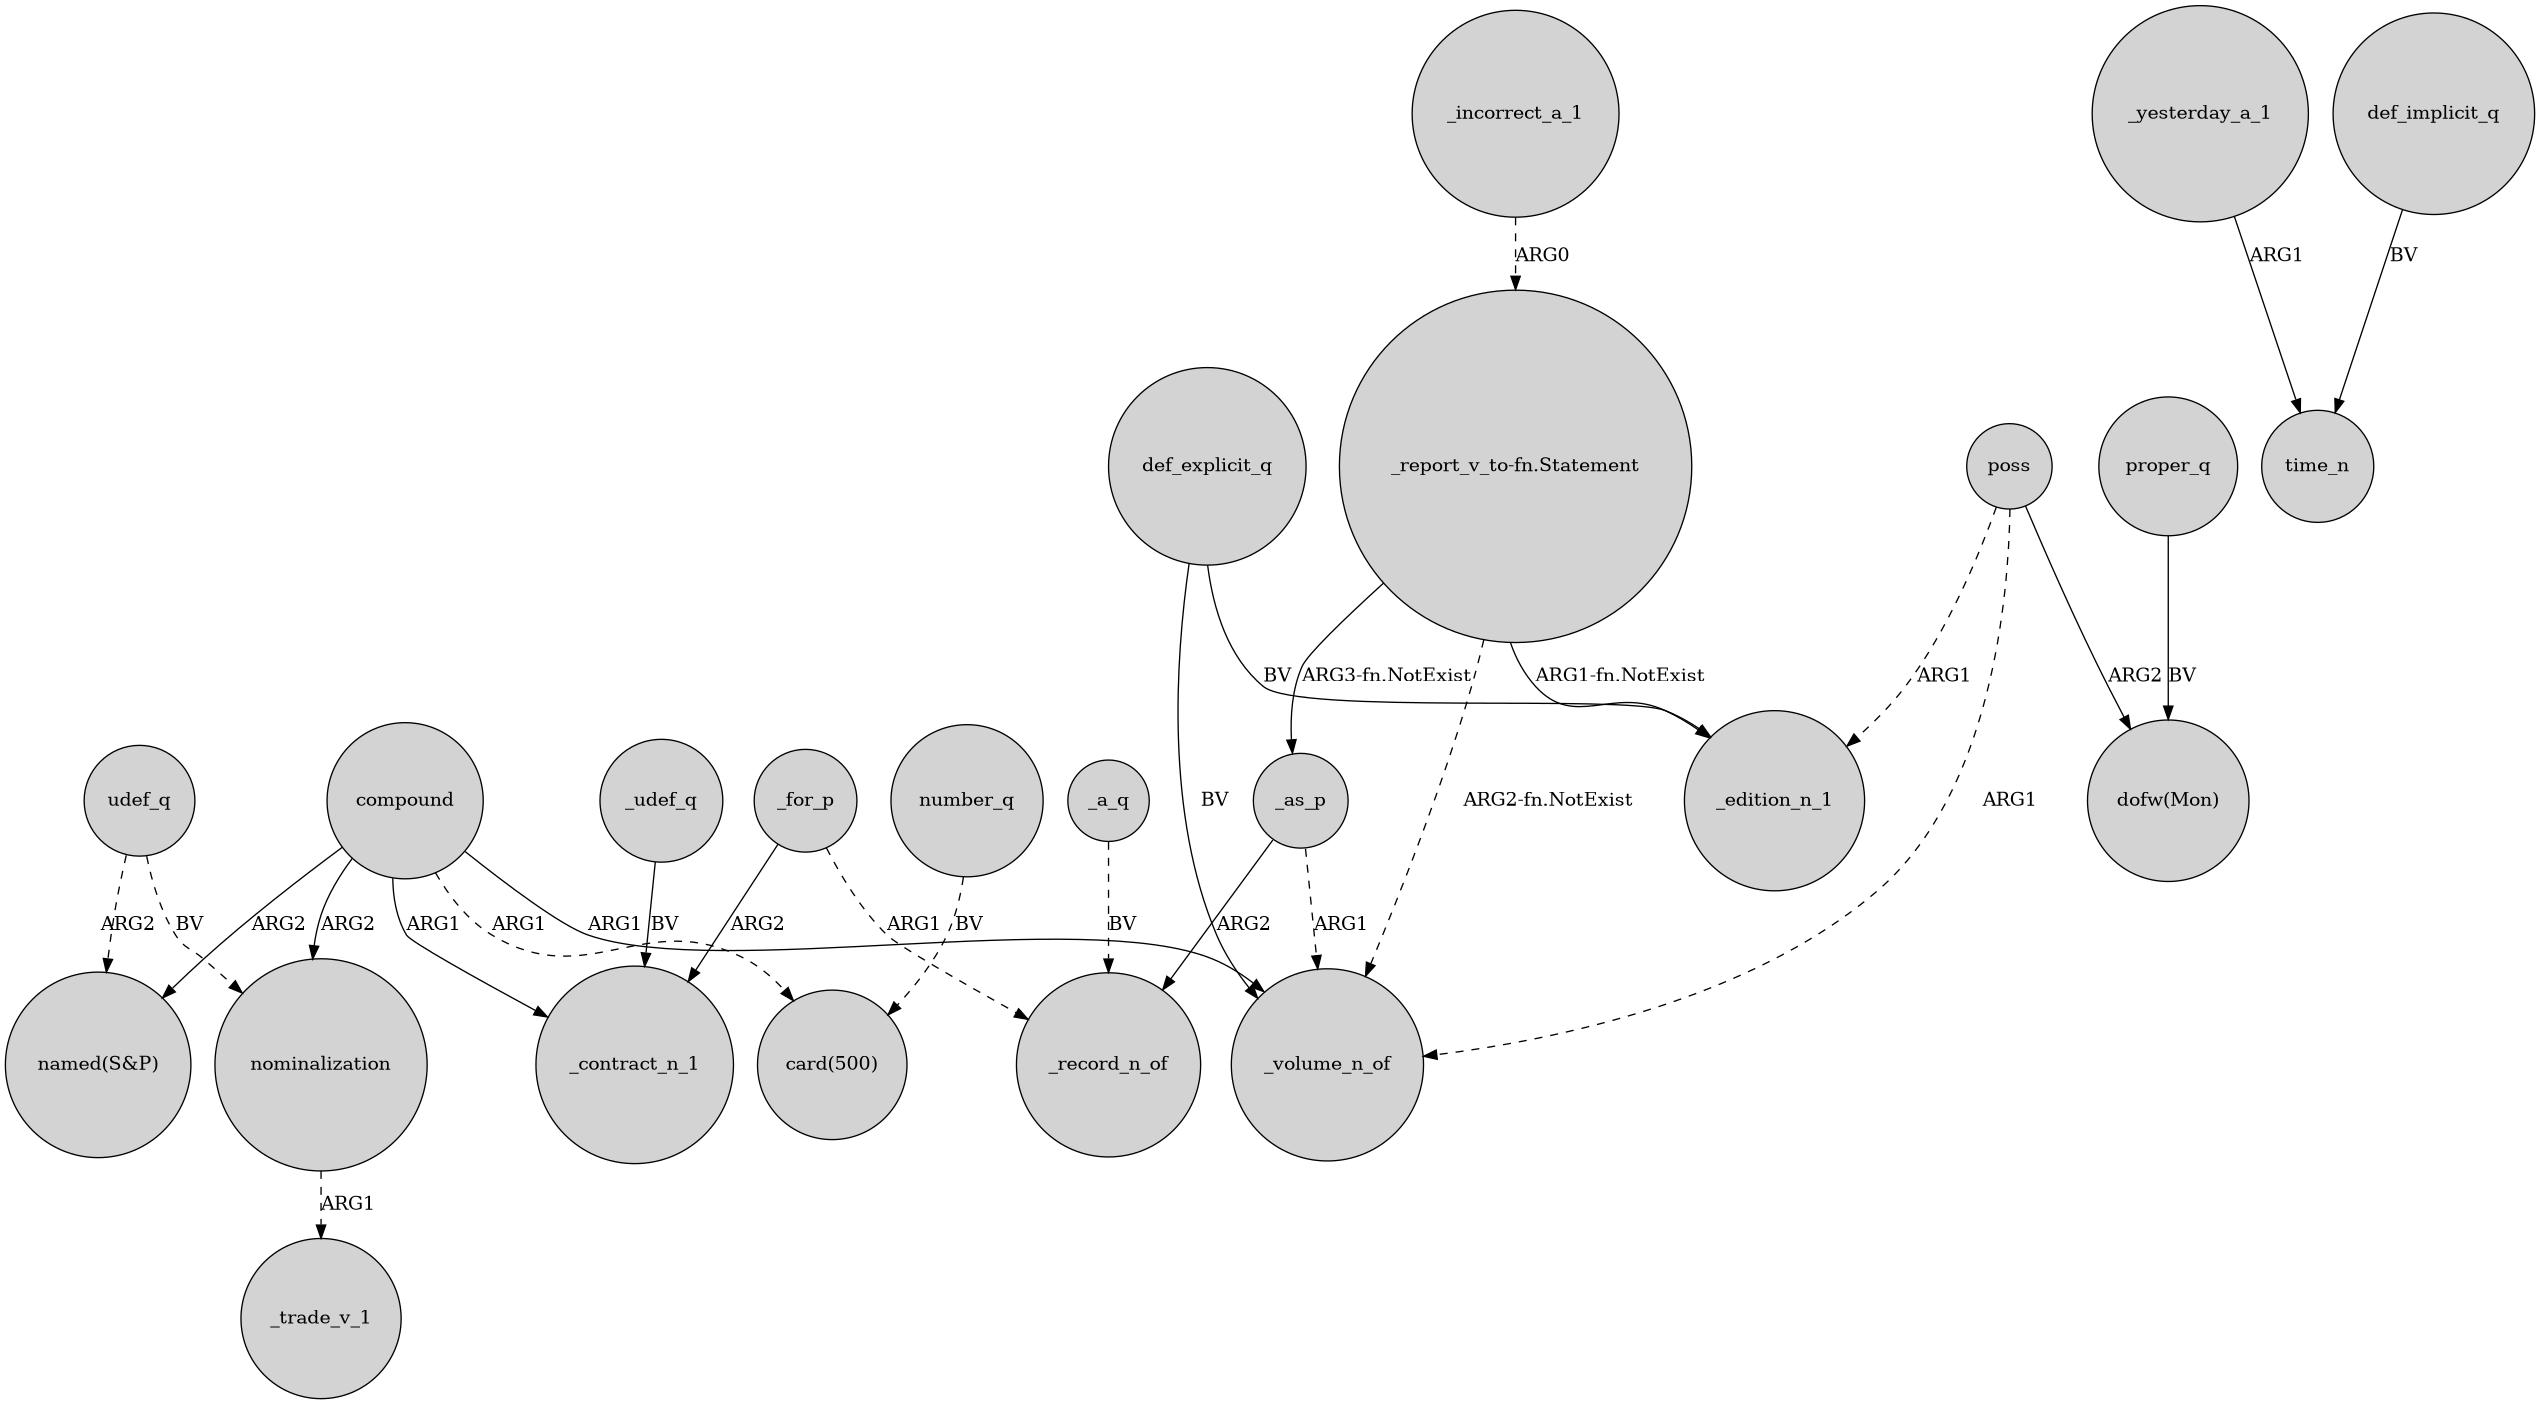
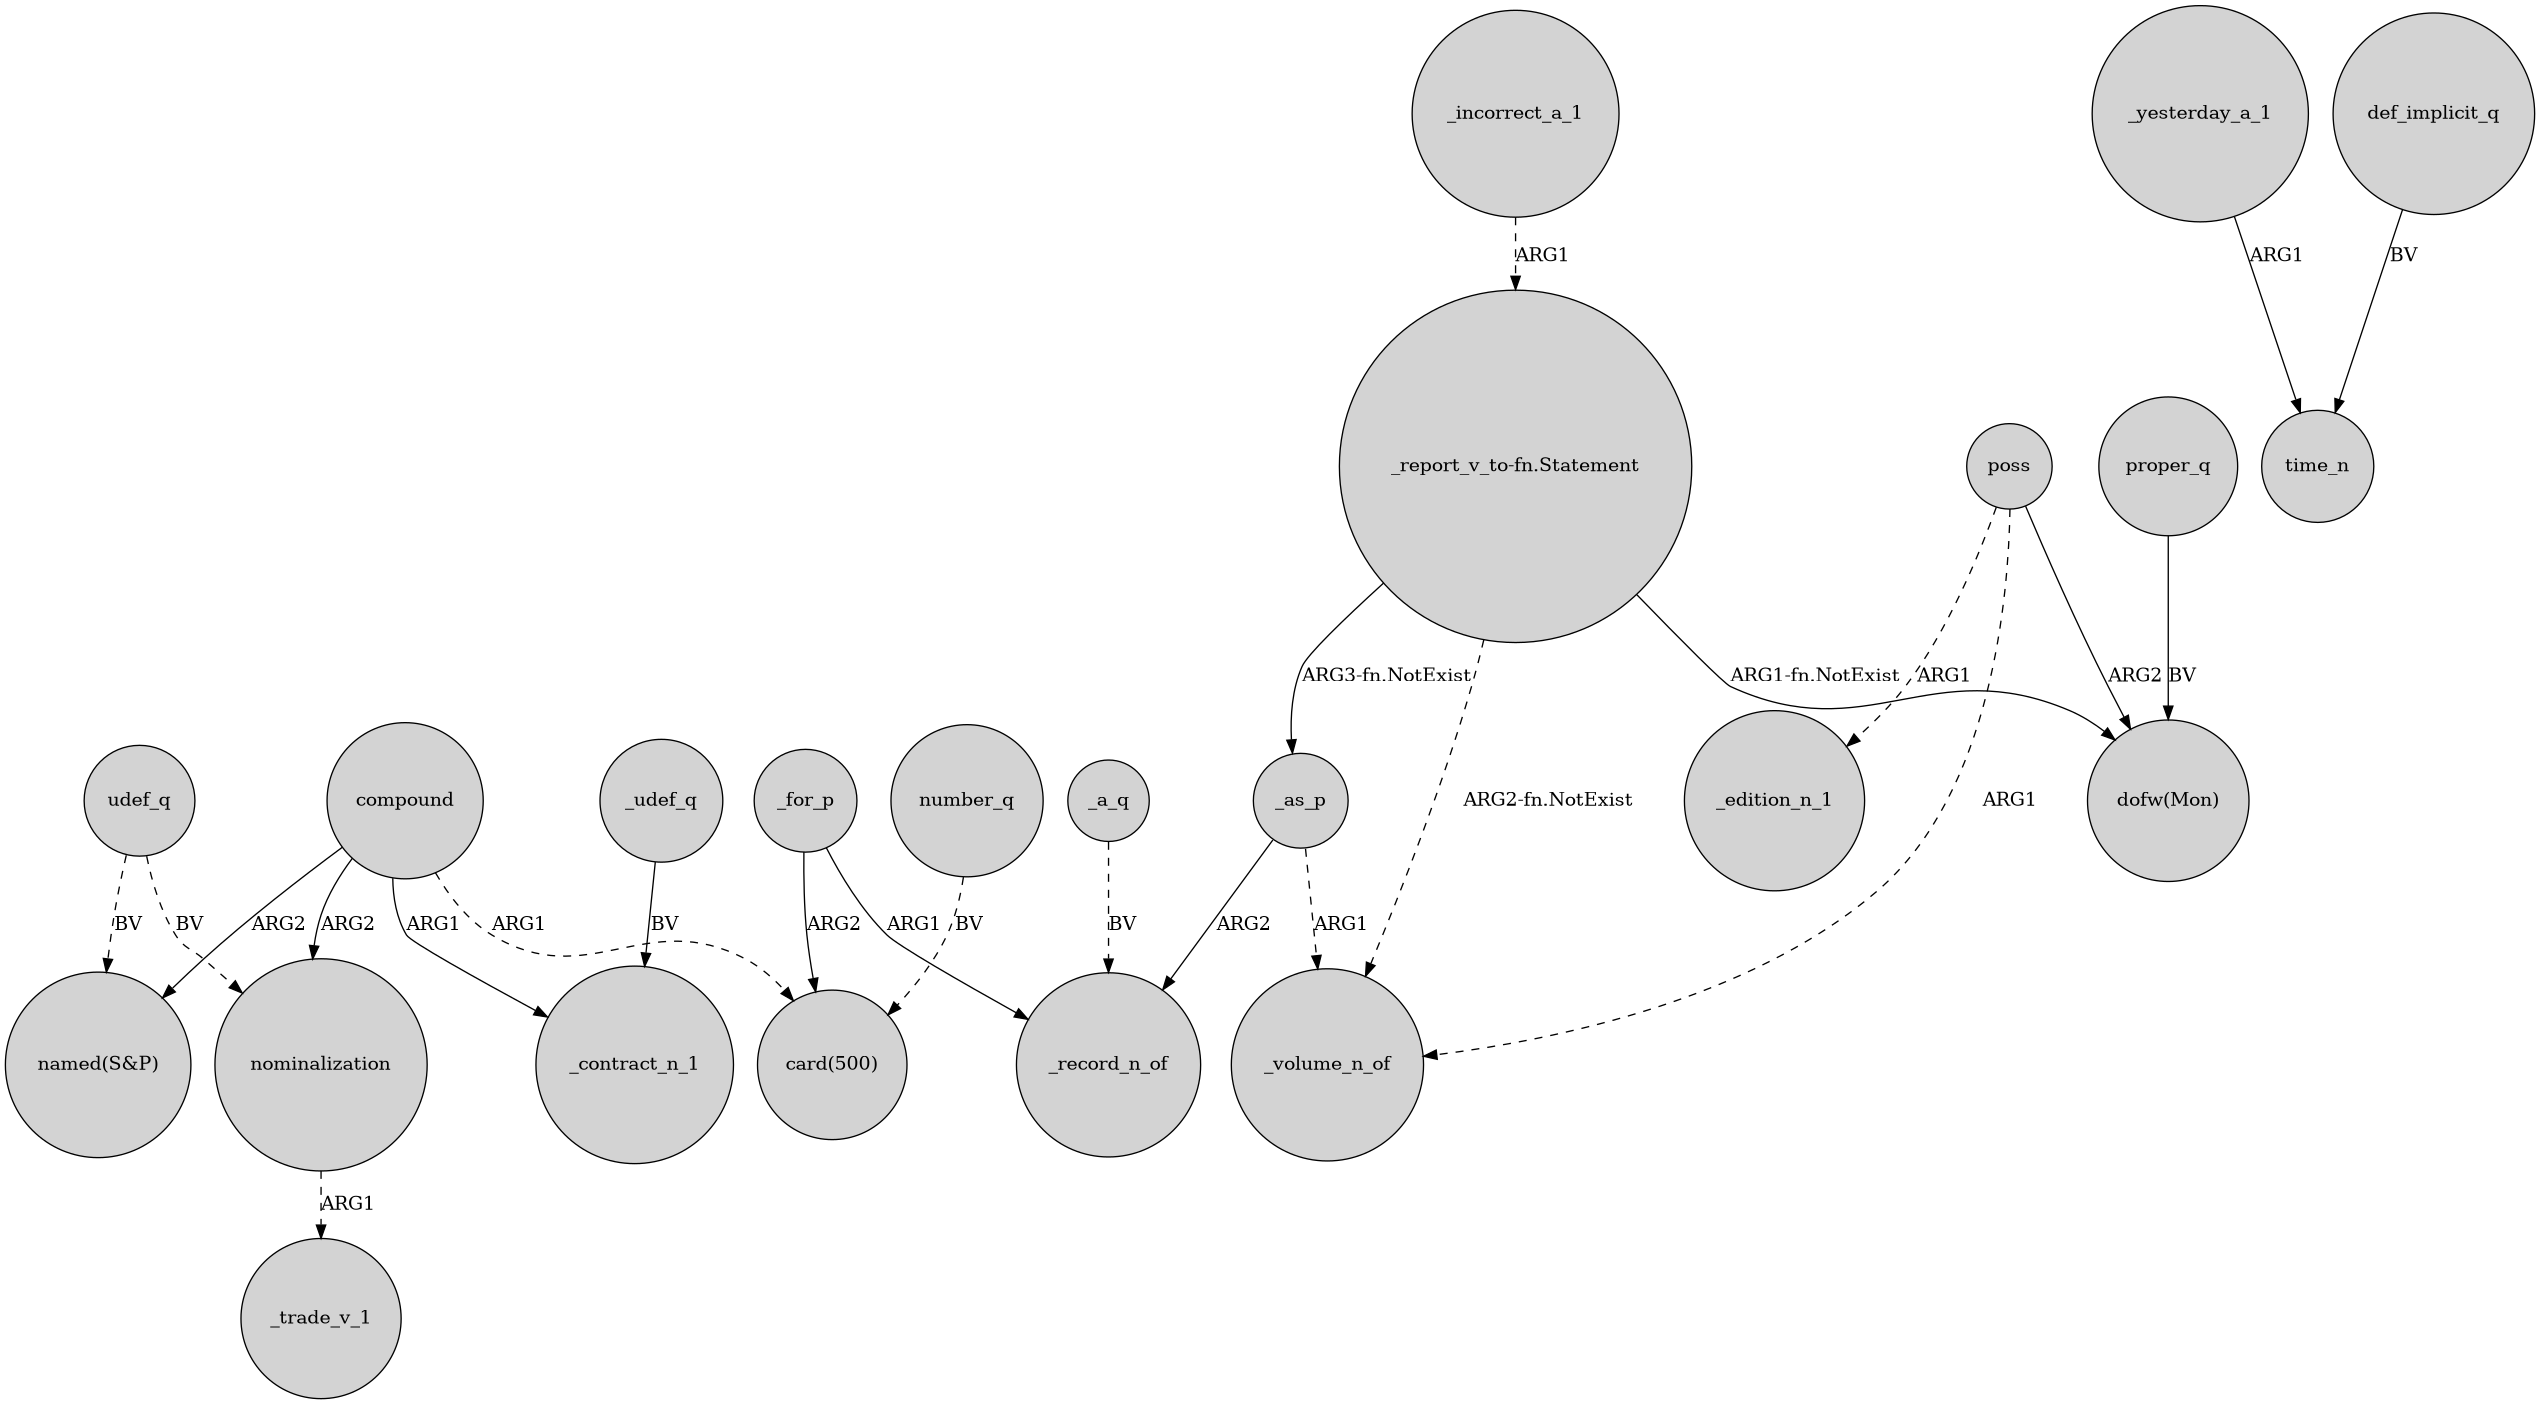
edge "_incorrect_a_1" -> "_report_v_to-fn.Statement": label "ARG0" -> "ARG1"
node "def_explicit_q": removed
edge "_report_v_to-fn.Statement" -> "_edition_n_1": now "_report_v_to-fn.Statement" -> "dofw(Mon)"
edge "_for_p" -> "_contract_n_1": now "_for_p" -> "card(500)"
edge "udef_q" -> "named(S&P)": label "ARG2" -> "BV"
edge "compound" -> "_volume_n_of": removed, label "ARG1"
edge "_for_p" -> "_record_n_of": style dashed -> solid
